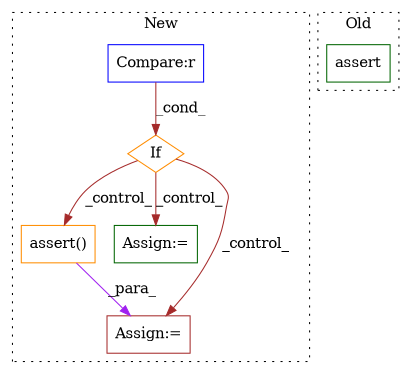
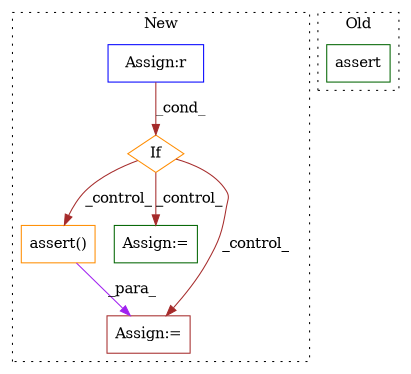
node "Compare:r": label "Compare:r" -> "Assign:r"
